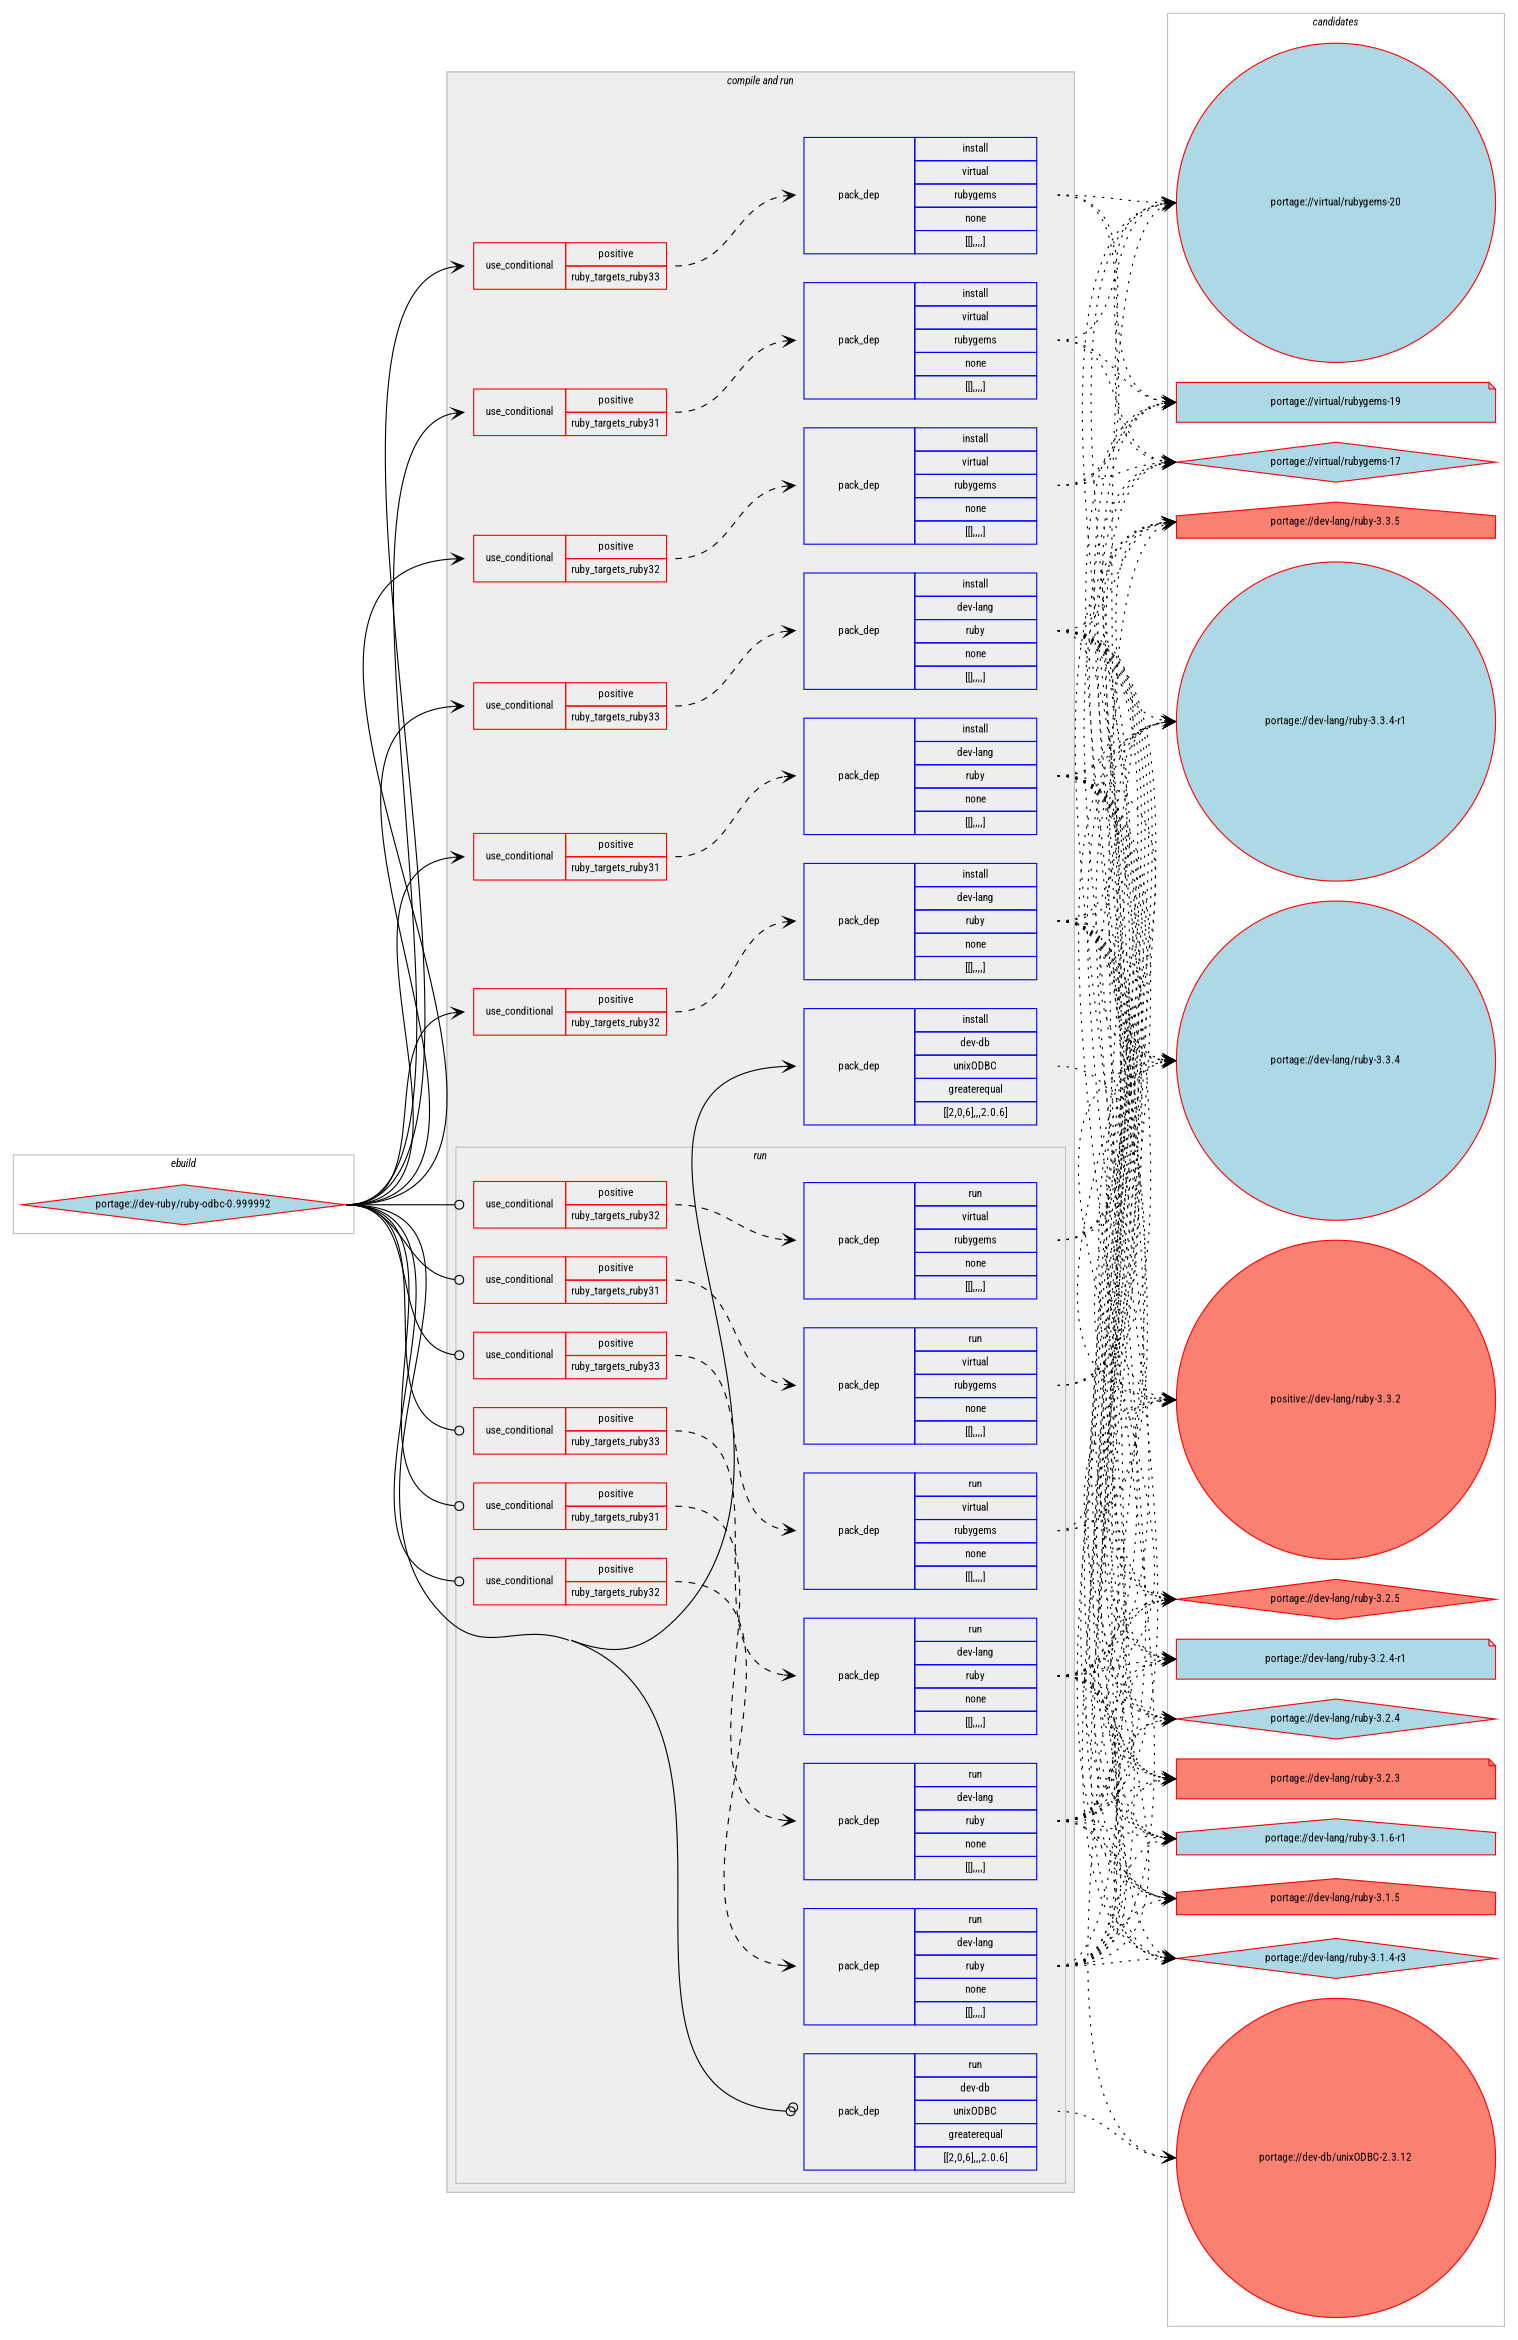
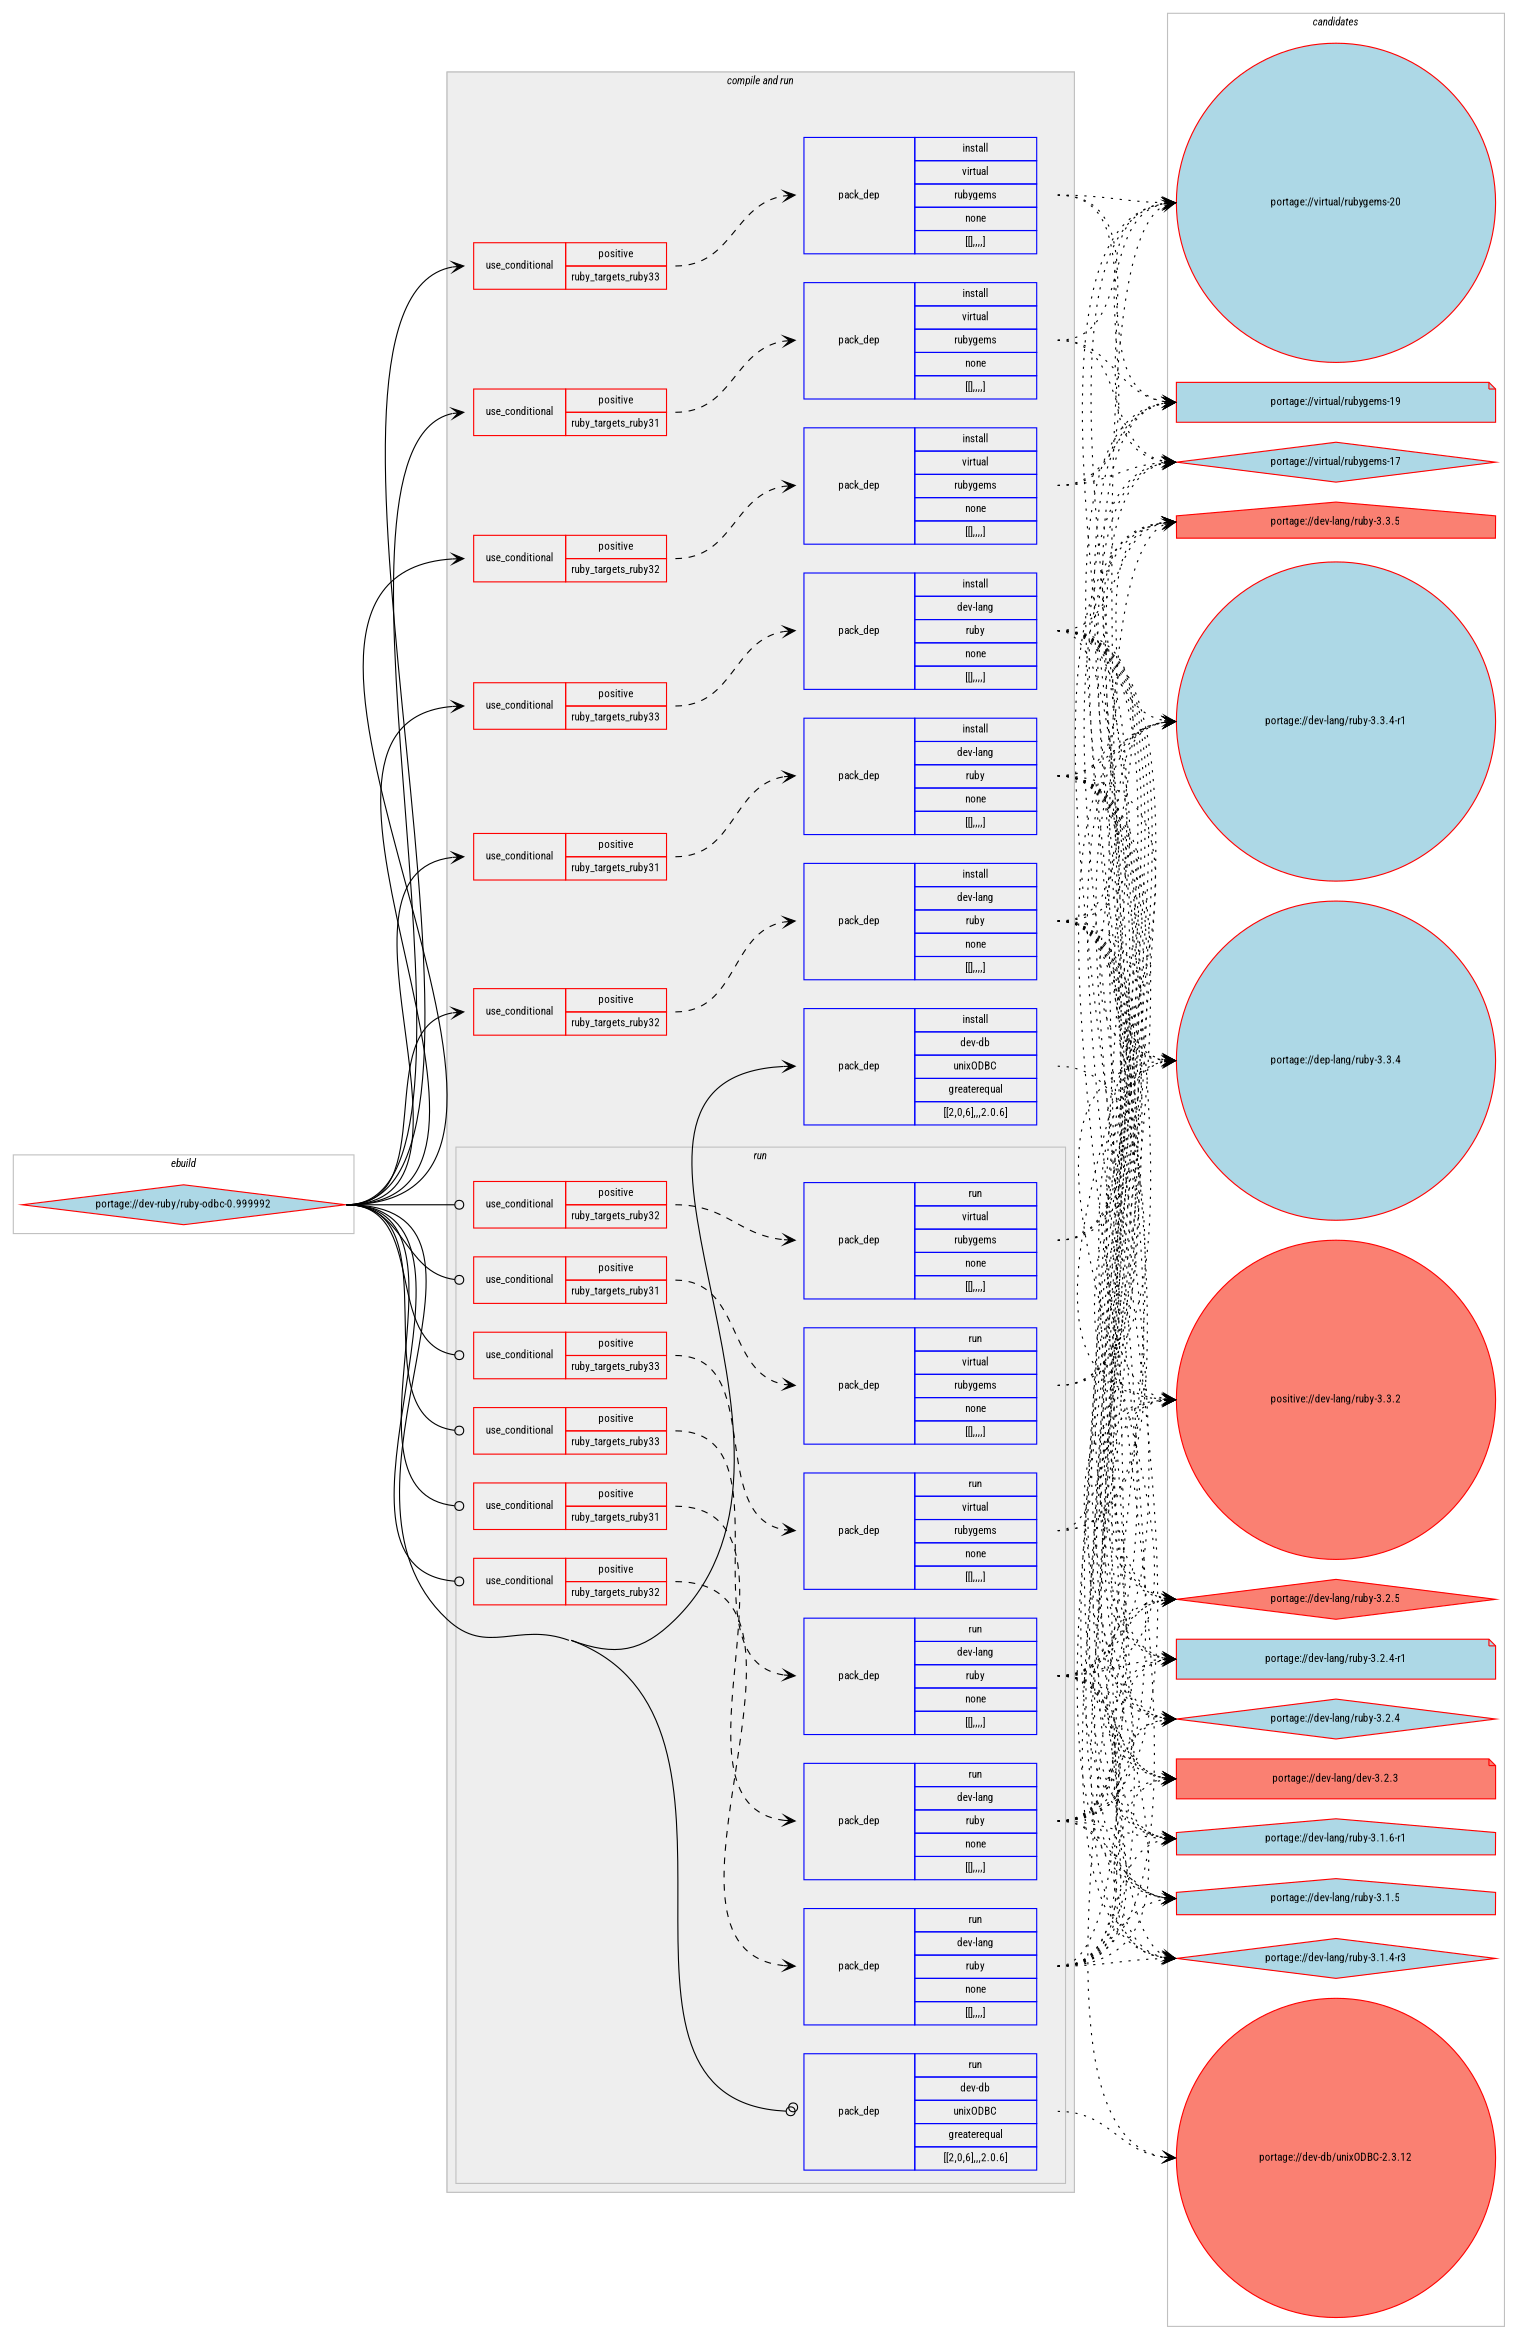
node "portage://dev-lang/ruby-3.3.4": label "portage://dev-lang/ruby-3.3.4" -> "portage://dep-lang/ruby-3.3.4"
node "portage://dev-lang/ruby-3.2.3": label "portage://dev-lang/ruby-3.2.3" -> "portage://dev-lang/dev-3.2.3"
node "portage://dev-lang/ruby-3.1.5": fillcolor salmon -> lightblue
